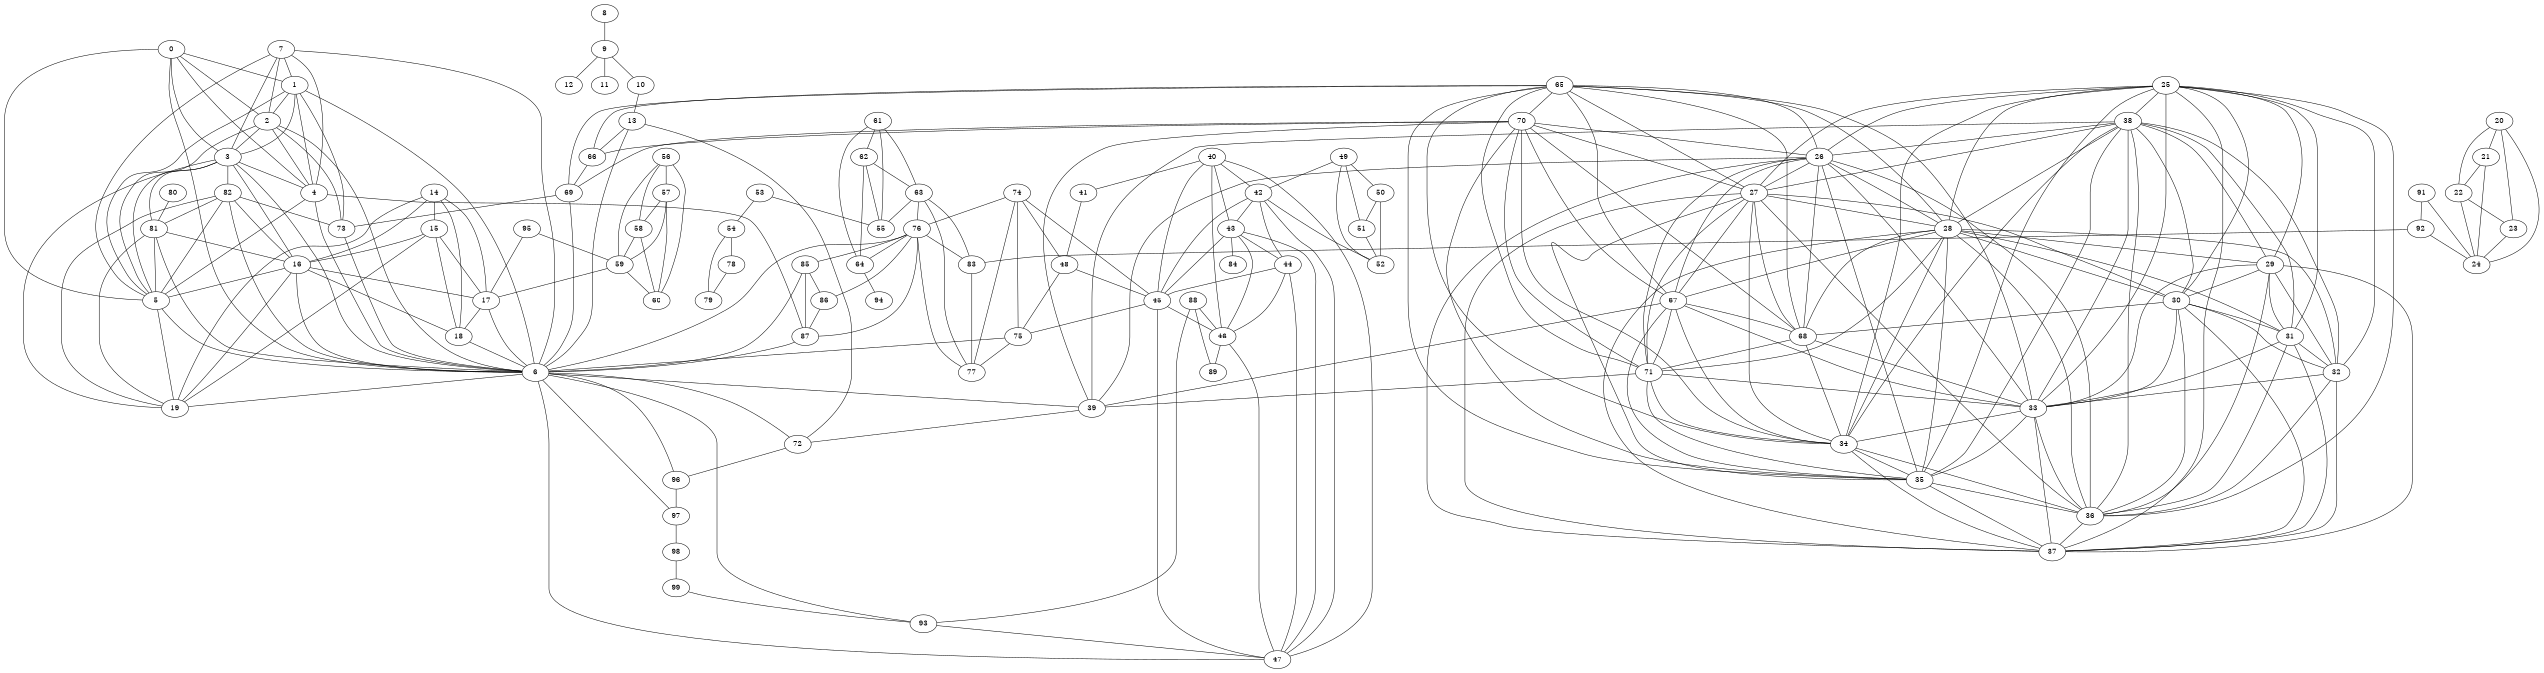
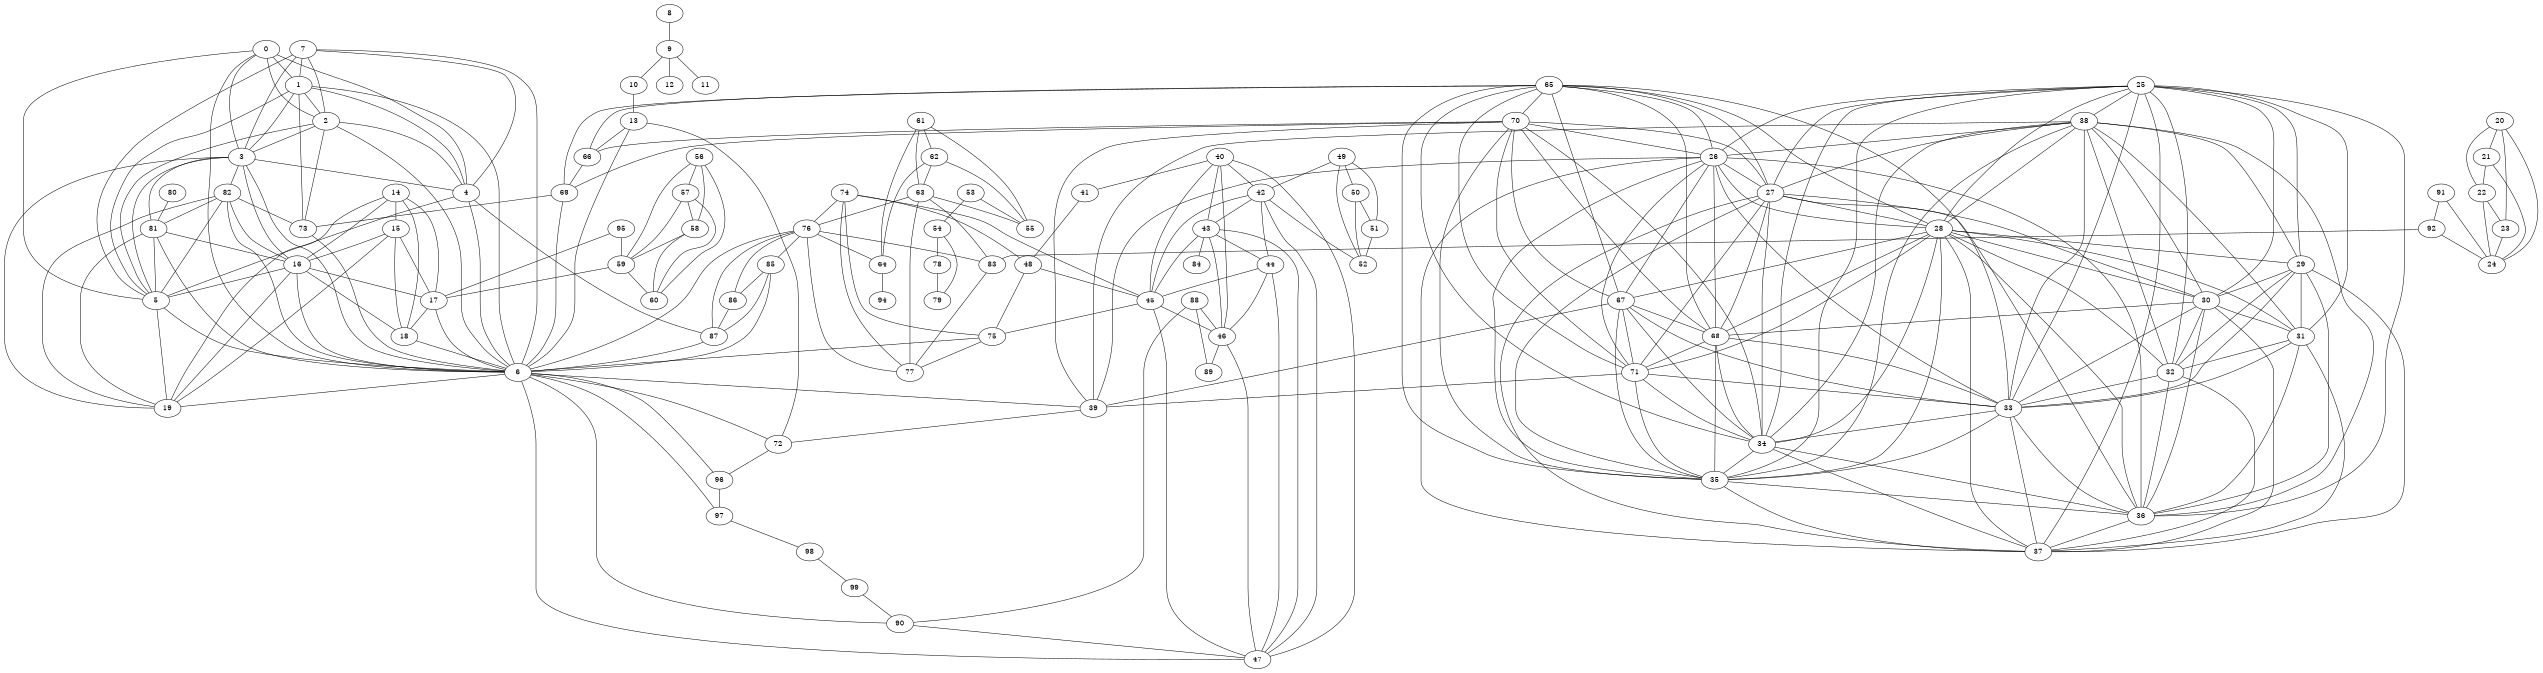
edge "27" -- "67": removed
edge "68" -- "35": added
node "93": label "93" -> "90"
